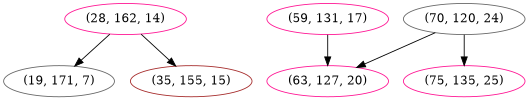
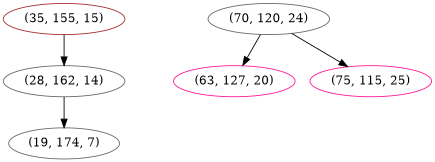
node "(28, 162, 14)": color deeppink -> gray40
node "(59, 131, 17)": removed
edge "(28, 162, 14)" -> "(35, 155, 15)": reversed
node "(19, 171, 7)": label "(19, 171, 7)" -> "(19, 174, 7)"
node "(75, 135, 25)": label "(75, 135, 25)" -> "(75, 115, 25)"
